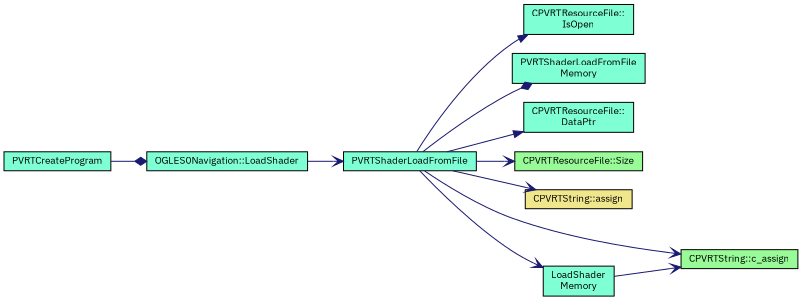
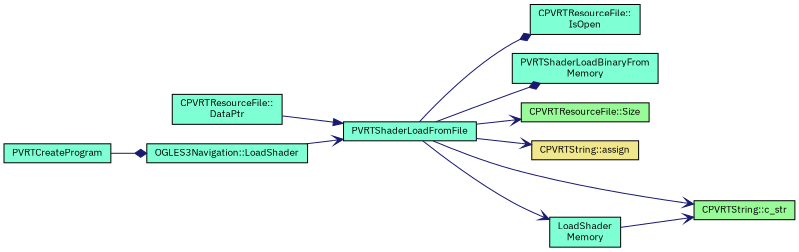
node "PVRTShaderLoadFromFile Memory": label "PVRTShaderLoadFromFile Memory" -> "PVRTShaderLoadBinaryFrom Memory"
edge "PVRTShaderLoadFromFile" -> "CPVRTResourceFile:: IsOpen": arrowhead normal -> diamond
edge "PVRTShaderLoadFromFile" -> "CPVRTResourceFile:: DataPtr": reversed
node "OGLES0Navigation::LoadShader": label "OGLES0Navigation::LoadShader" -> "OGLES3Navigation::LoadShader"
node "CPVRTString::c_assign": label "CPVRTString::c_assign" -> "CPVRTString::c_str"
